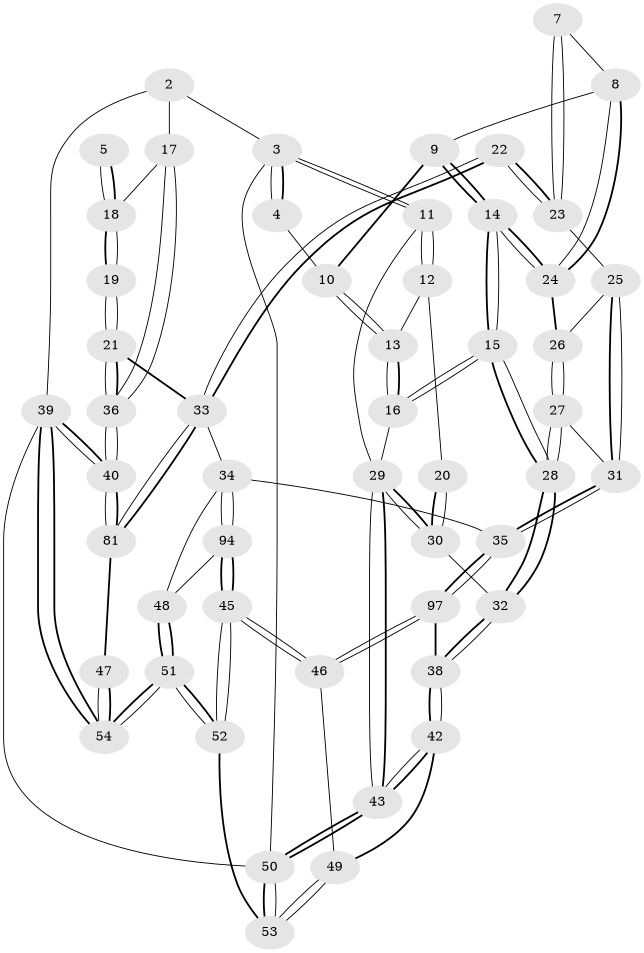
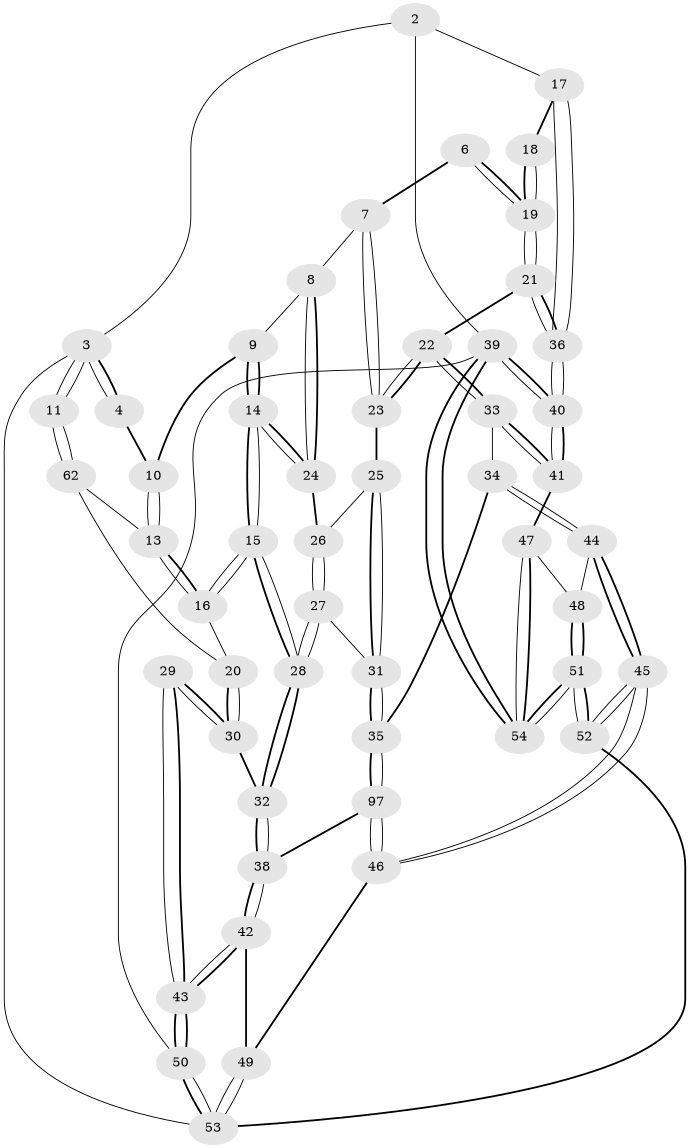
node "5": removed
node "6": added
edge "17" -- "18": style solid -> bold
edge "23" -- "25": style solid -> bold
edge "4" -- "10": style solid -> bold
node "12": label "12" -> "62"
edge "11" -- "29": removed
edge "21" -- "33": now "21" -- "22"
edge "16" -- "29": now "16" -- "20"
edge "34" -- "35": style solid -> bold
edge "3" -- "50": now "3" -- "53"
edge "34" -- "48": now "47" -- "48"
node "81": label "81" -> "41"
node "94": label "94" -> "44"
edge "30" -- "32": style solid -> bold
edge "46" -- "49": style solid -> bold
